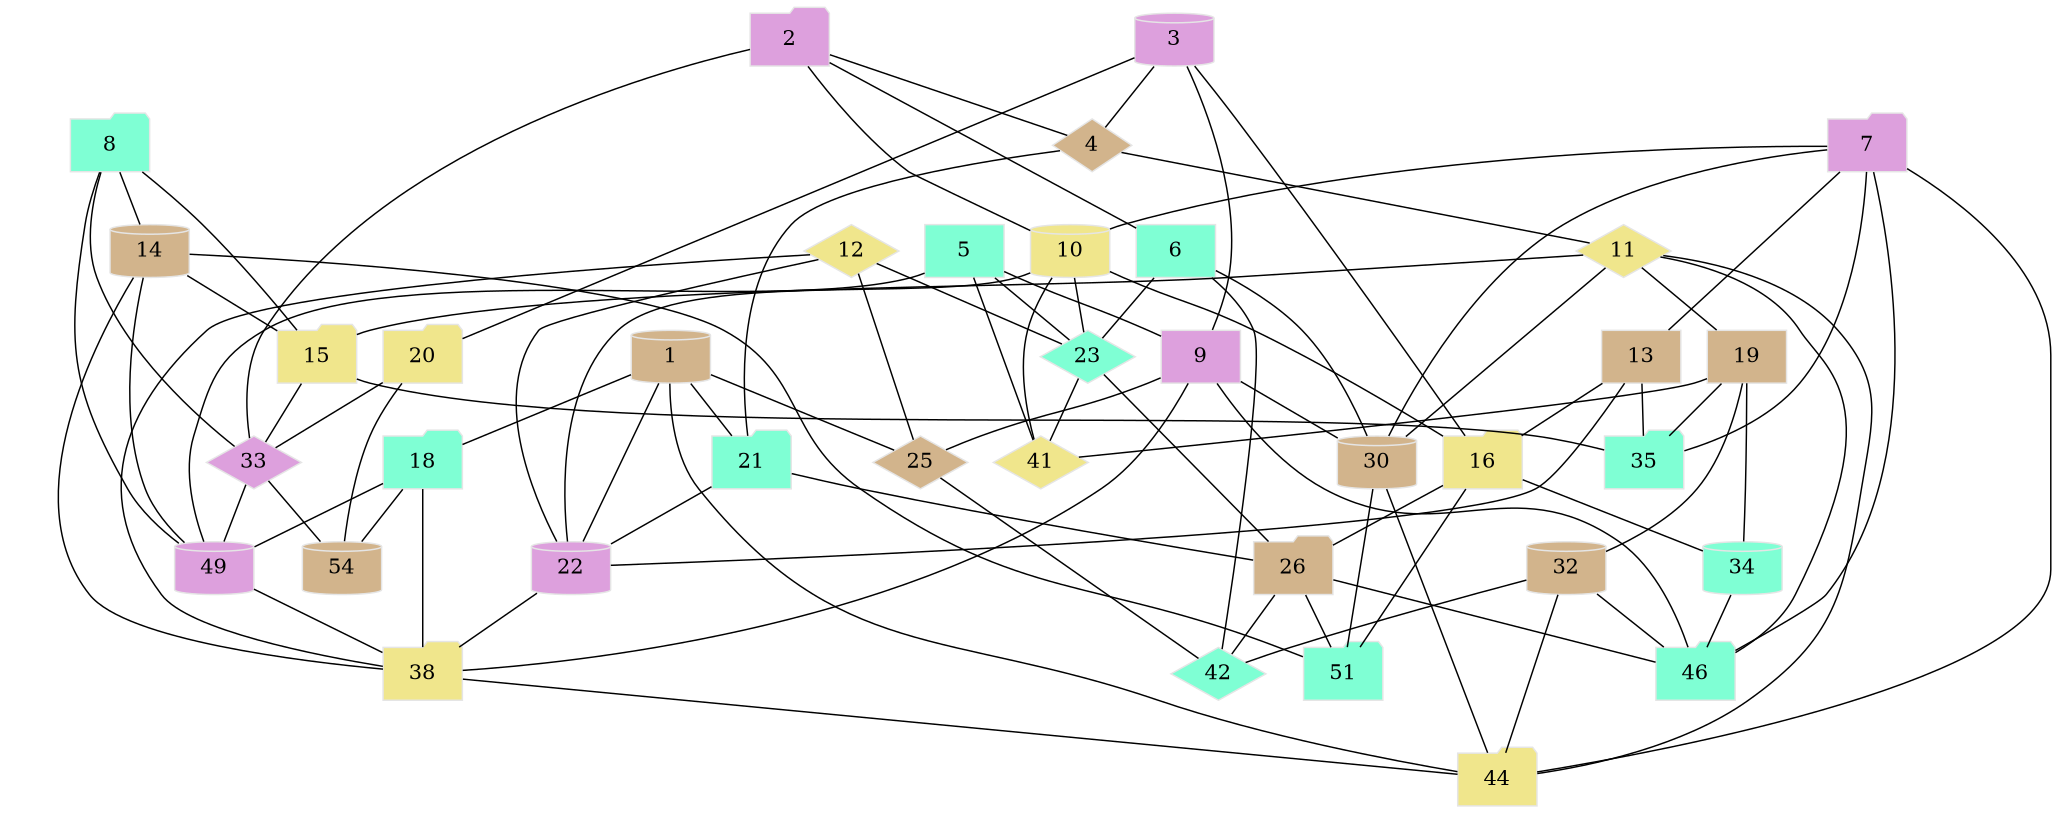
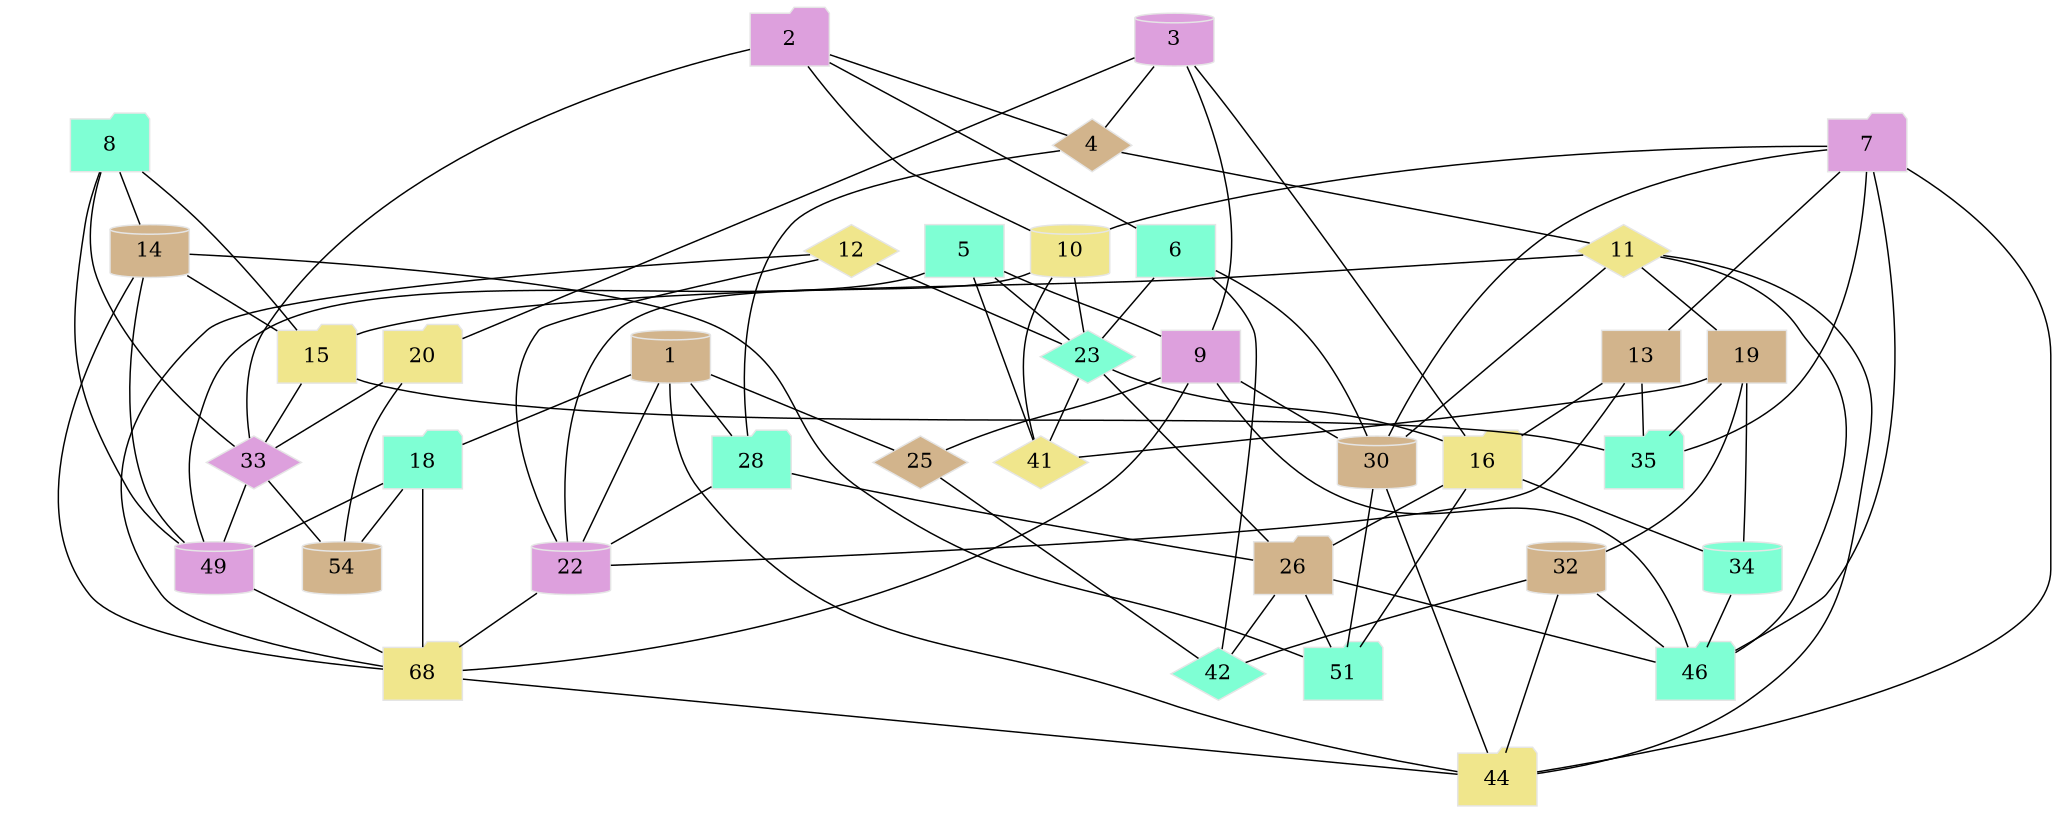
edge "10" -- "16": now "23" -- "16"
edge "12" -- "25": removed
node "21": label "21" -> "28"
node "38": label "38" -> "68"
